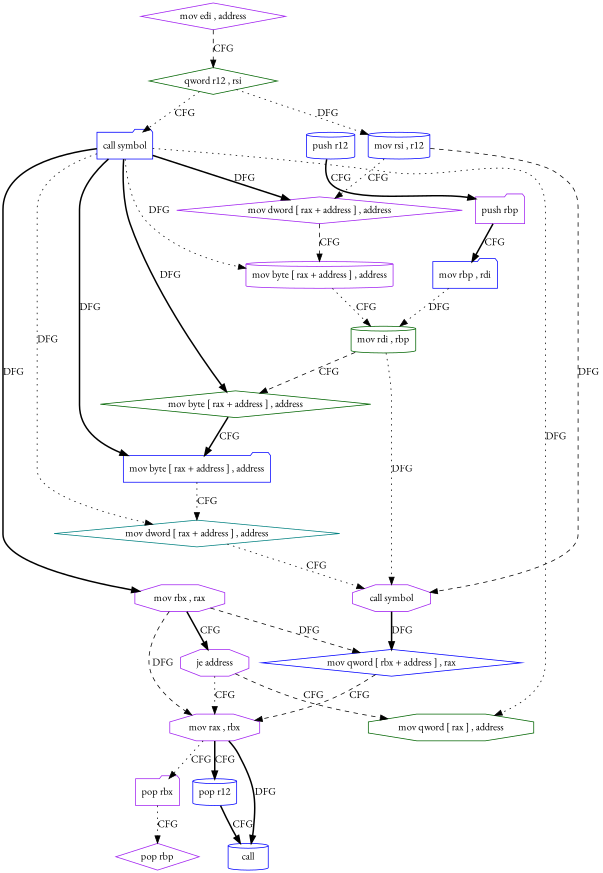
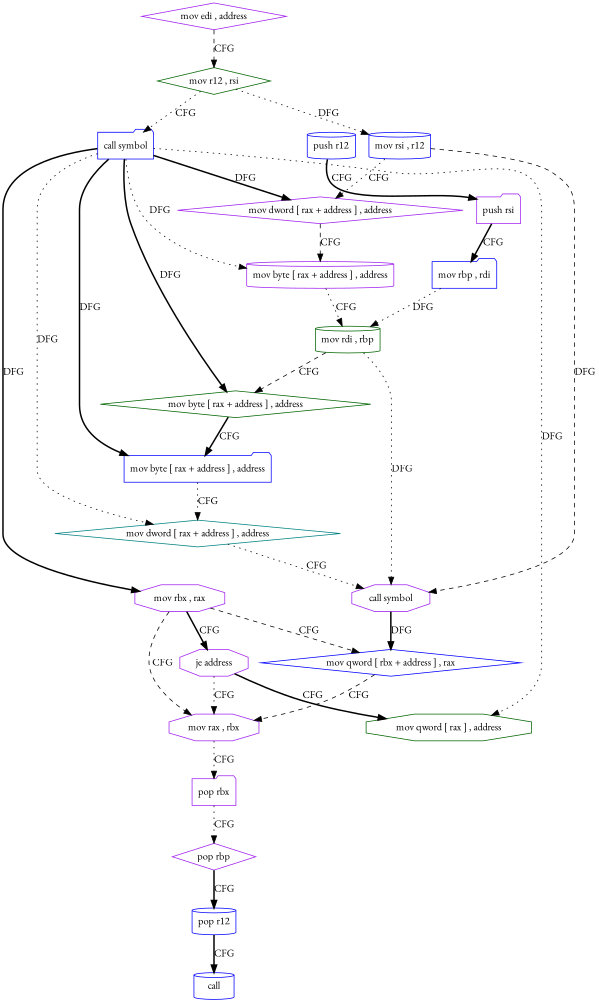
node "qword r12 , rsi": label "qword r12 , rsi" -> "mov r12 , rsi"
node "push rbp": label "push rbp" -> "push rsi"
edge "mov rbx , rax" -> "mov qword [ rbx + address ] , rax": label "DFG" -> "CFG"
edge "mov rbx , rax" -> "mov rax , rbx": label "DFG" -> "CFG"
edge "je address" -> "mov qword [ rax ] , address": style dashed -> bold
edge "mov rax , rbx" -> "pop r12": now "pop rbp" -> "pop r12"
edge "mov rax , rbx" -> "call": removed, label "DFG"
